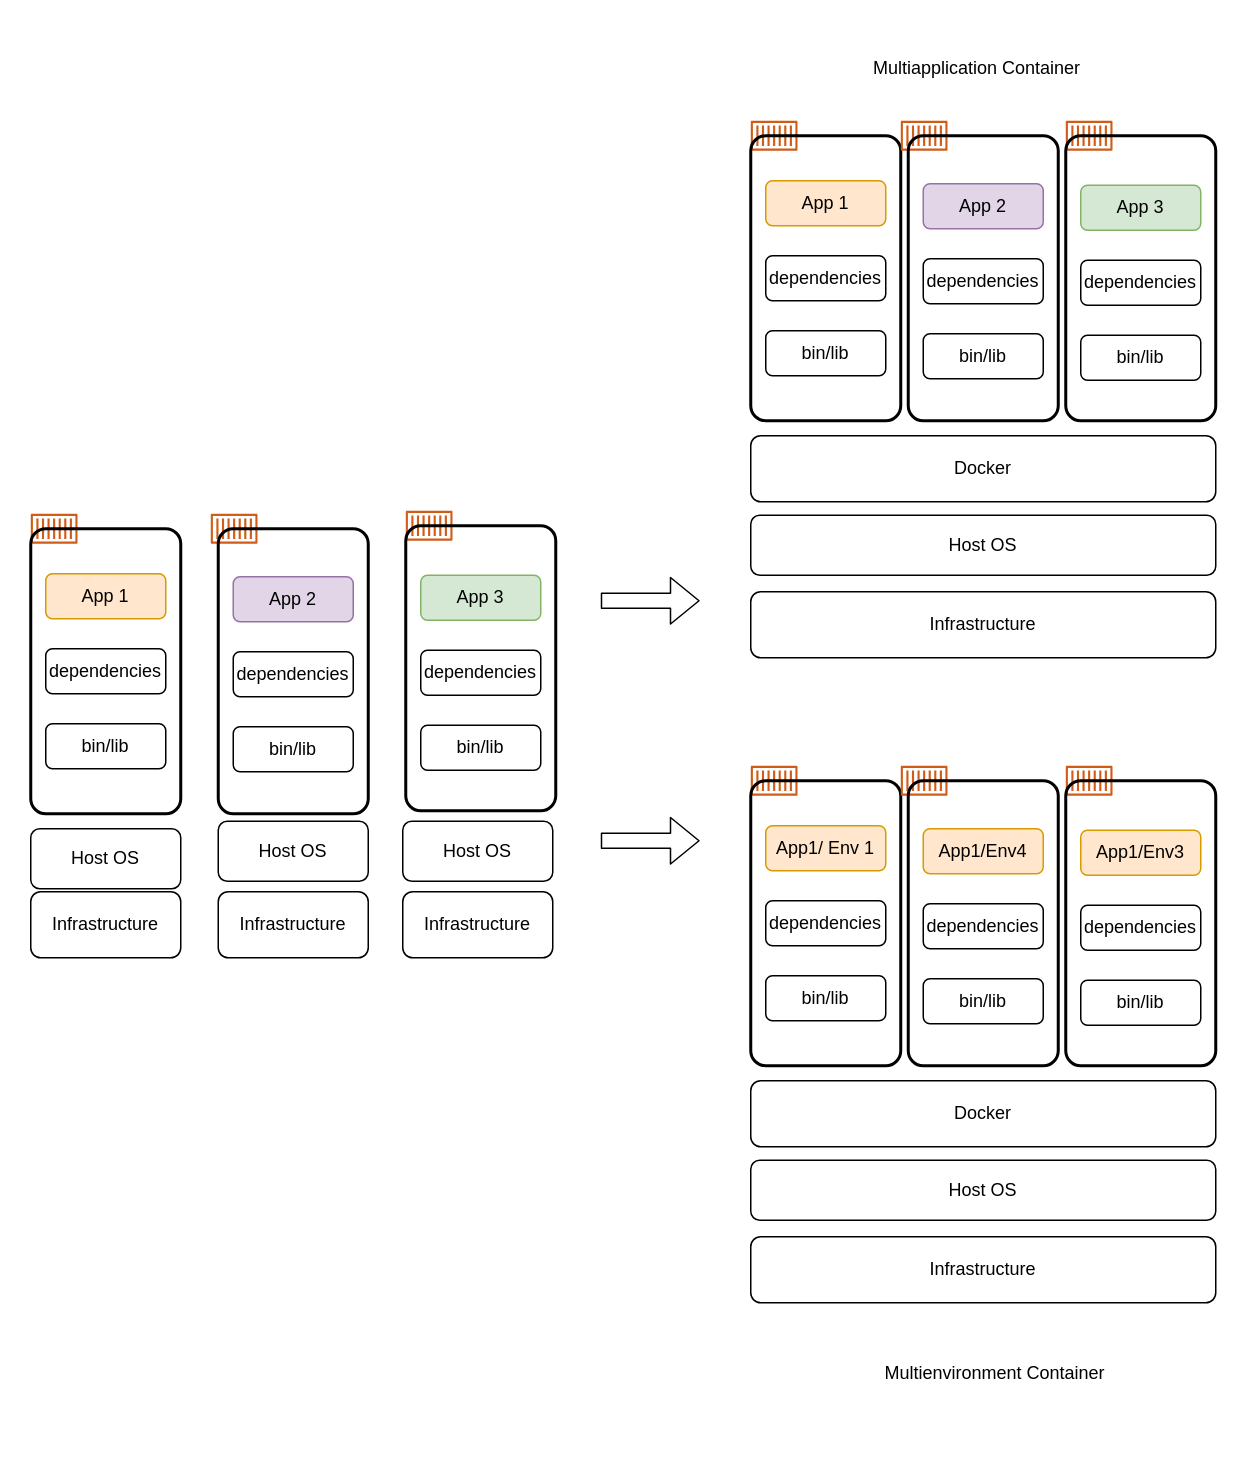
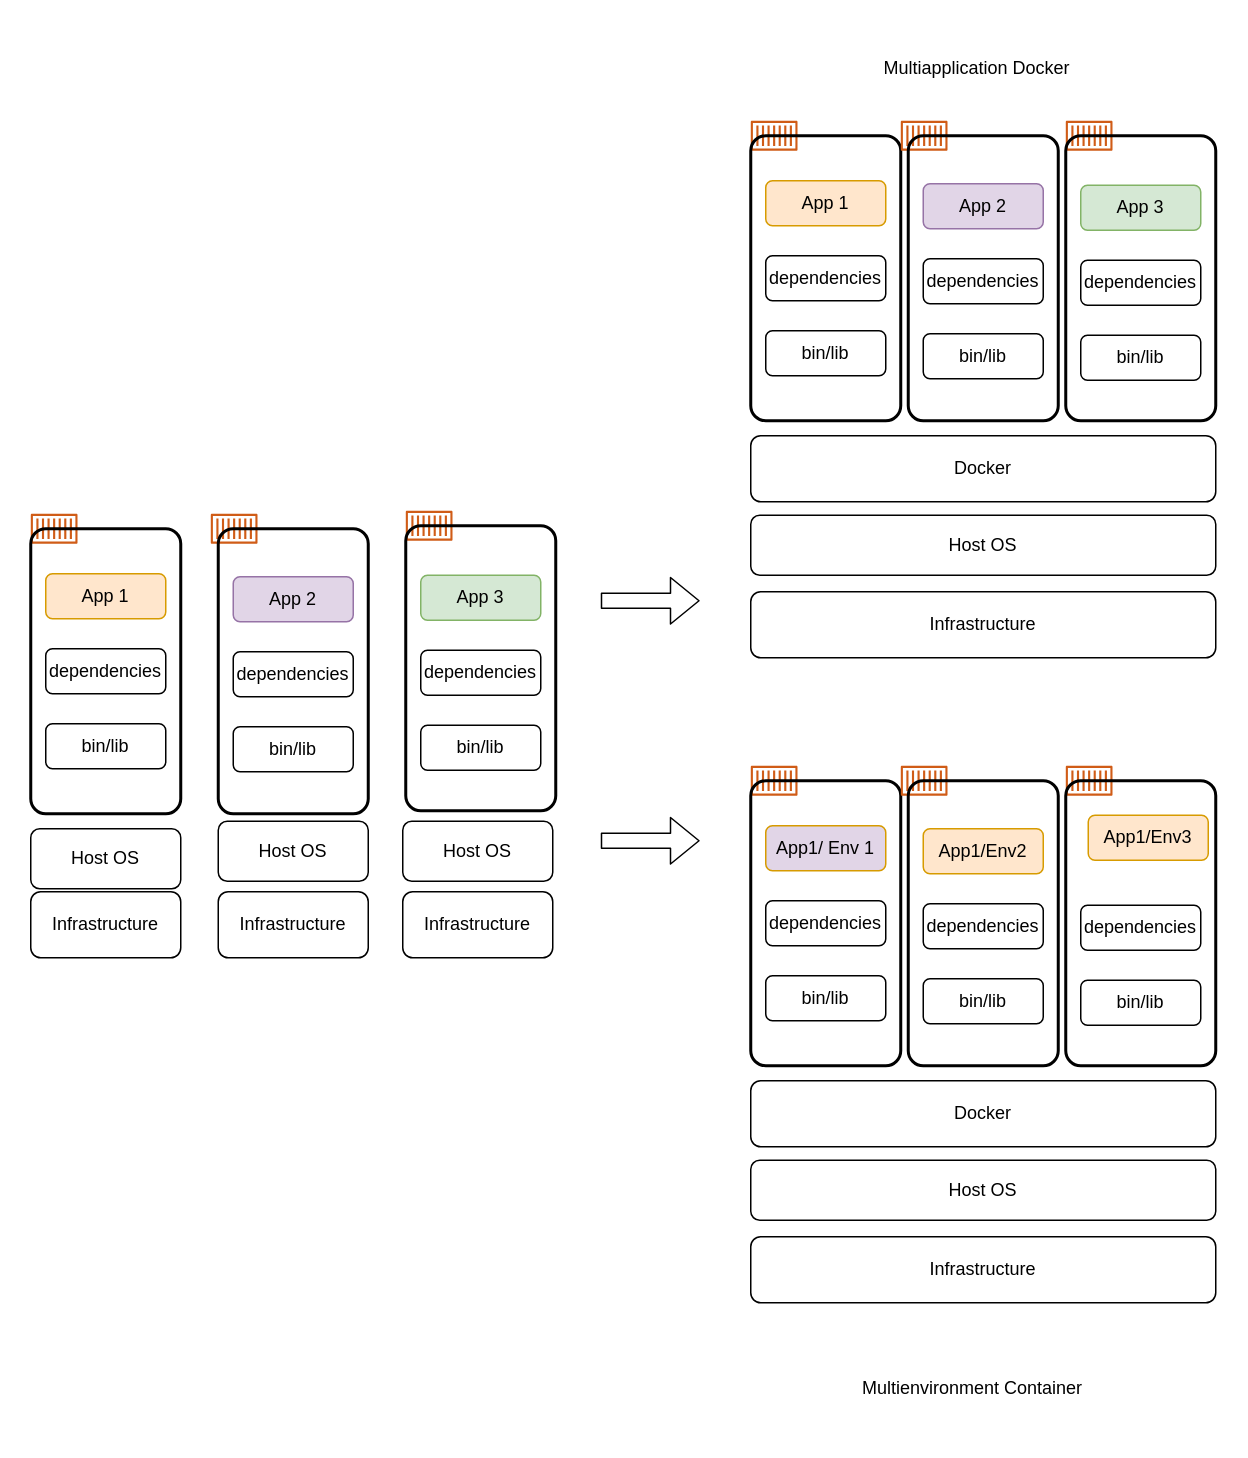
node "Multiapplication Container": label "Multiapplication Container" -> "Multiapplication Docker"
node "App1/ Env 1": fillcolor #ffe6cc -> #e1d5e7
node "App1/Env4": label "App1/Env4" -> "App1/Env2"
node "App1/Env3": moved (1141, 853) -> (1148, 838)
node "Multienvironment Container": moved (995, 1373) -> (973, 1388)
